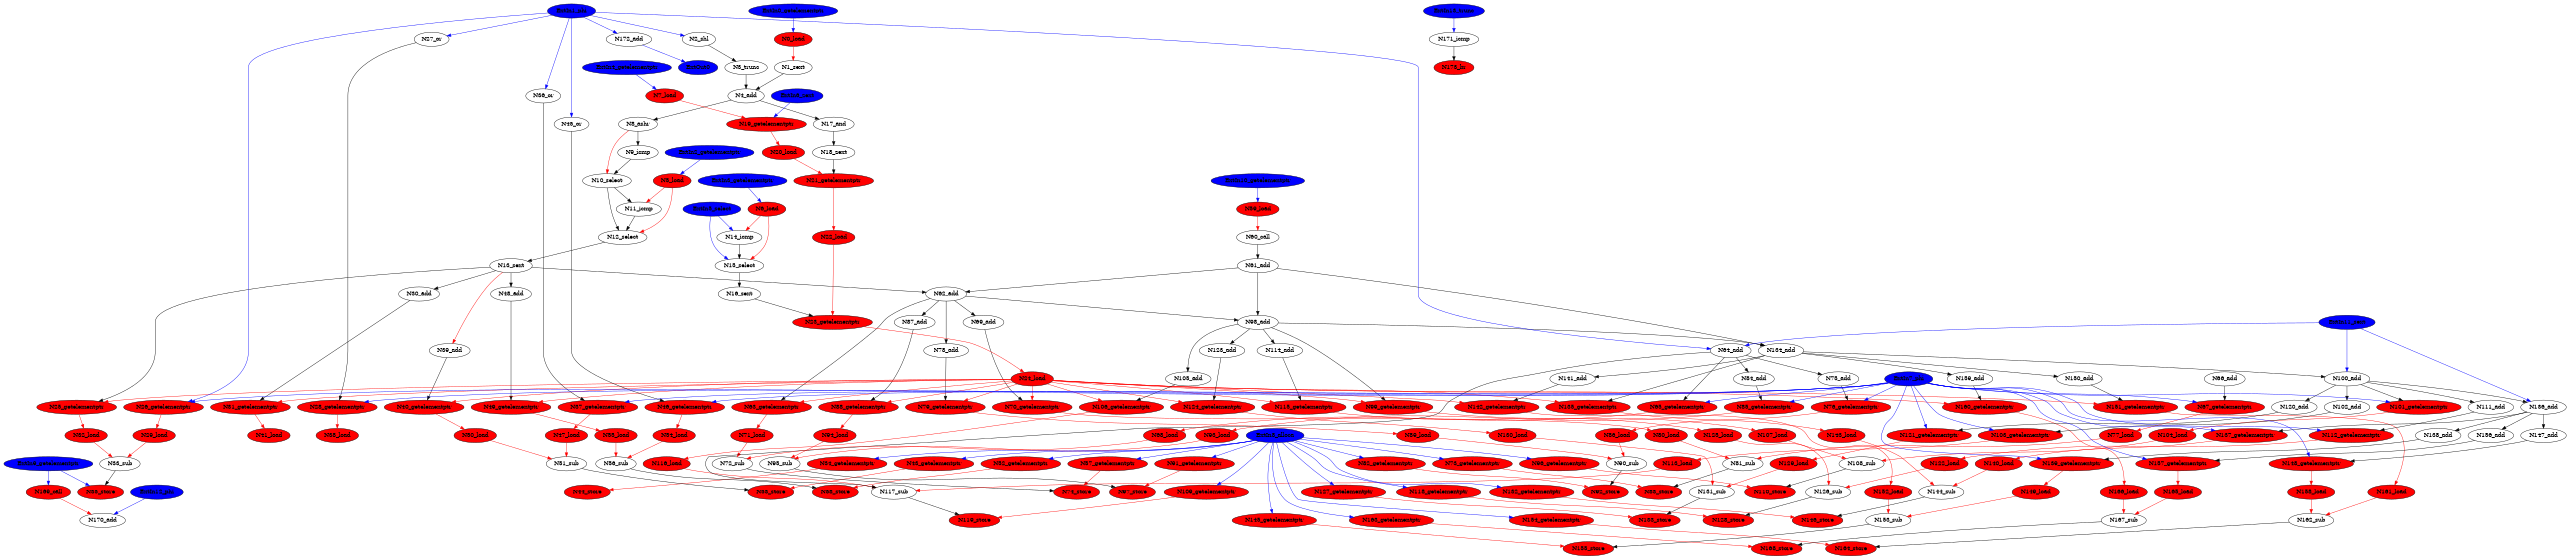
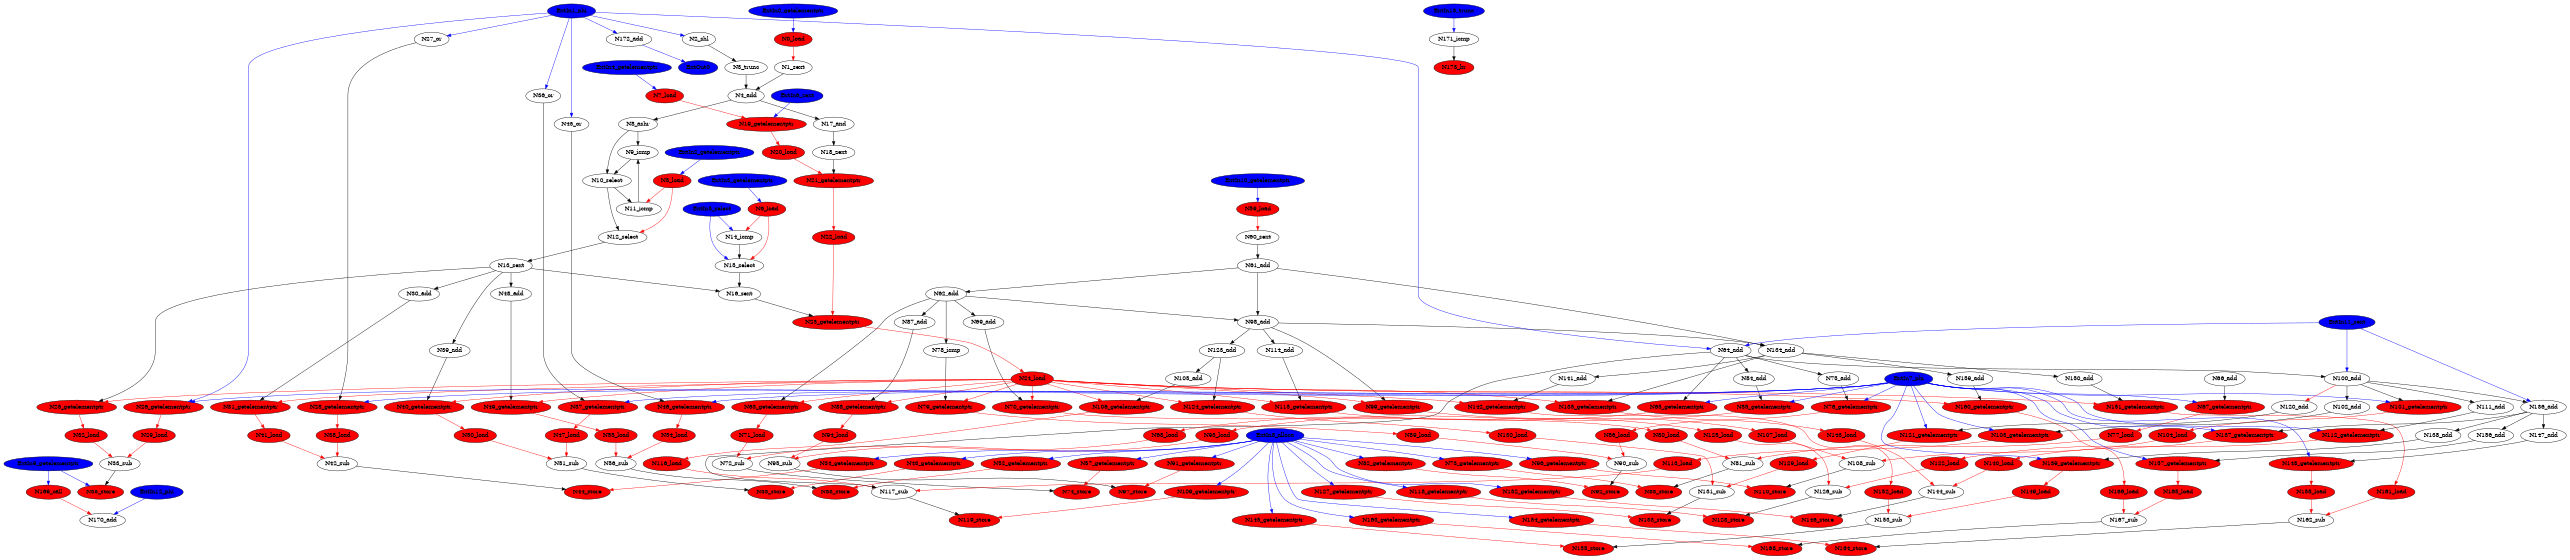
edge "N8_ashr" -> "N10_select": color red -> black
edge "N11_icmp" -> "N12_select": now "N11_icmp" -> "N9_icmp"
node "N60_call": label "N60_call" -> "N60_sext"
edge "N13_sext" -> "N62_add": now "N13_sext" -> "N16_sext"
edge "N13_sext" -> "N39_add": color red -> black
edge "N98_add" -> "N105_add": now "N123_add" -> "N105_add"
node "N78_add": label "N78_add" -> "N78_icmp"
edge "N134_add" -> "N100_add": now "N64_add" -> "N100_add"
edge "N100_add" -> "N120_add": color black -> red
node "N42_sub": added
